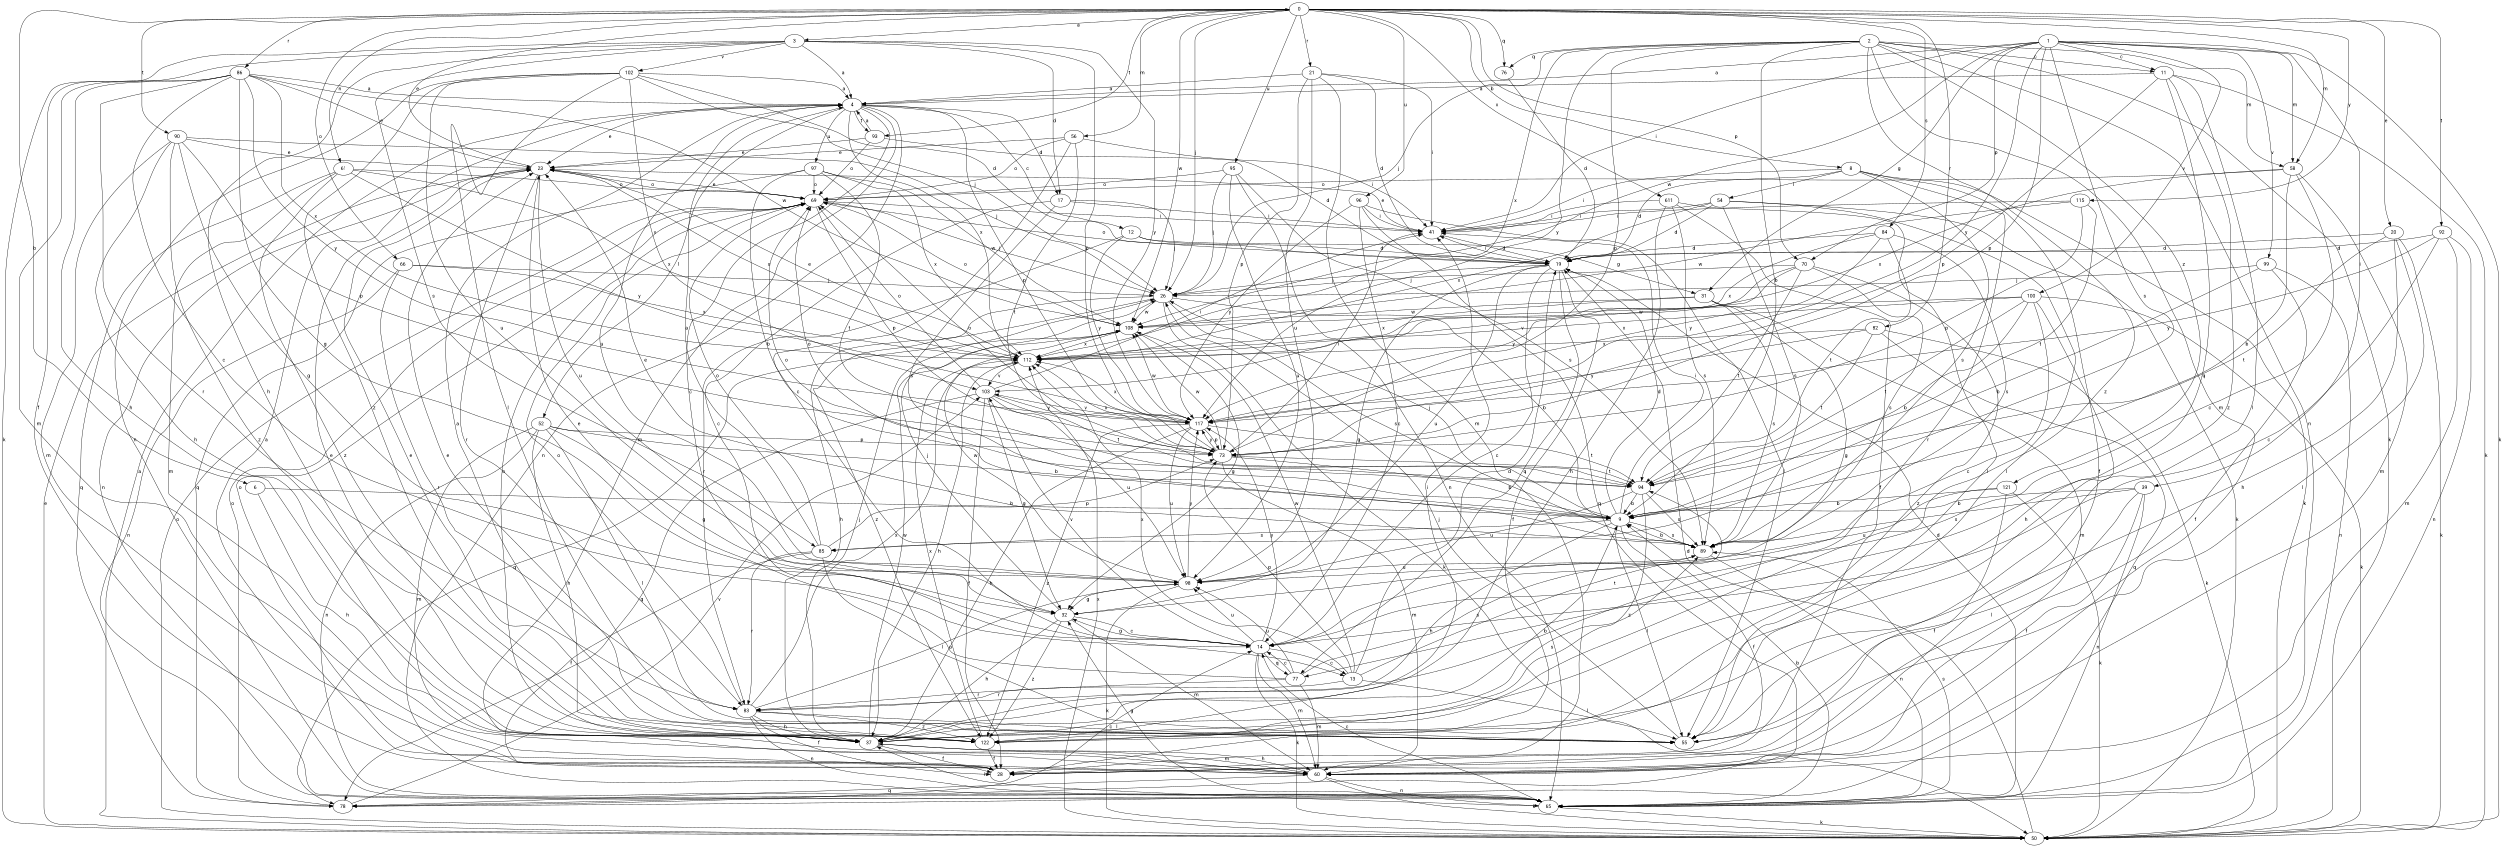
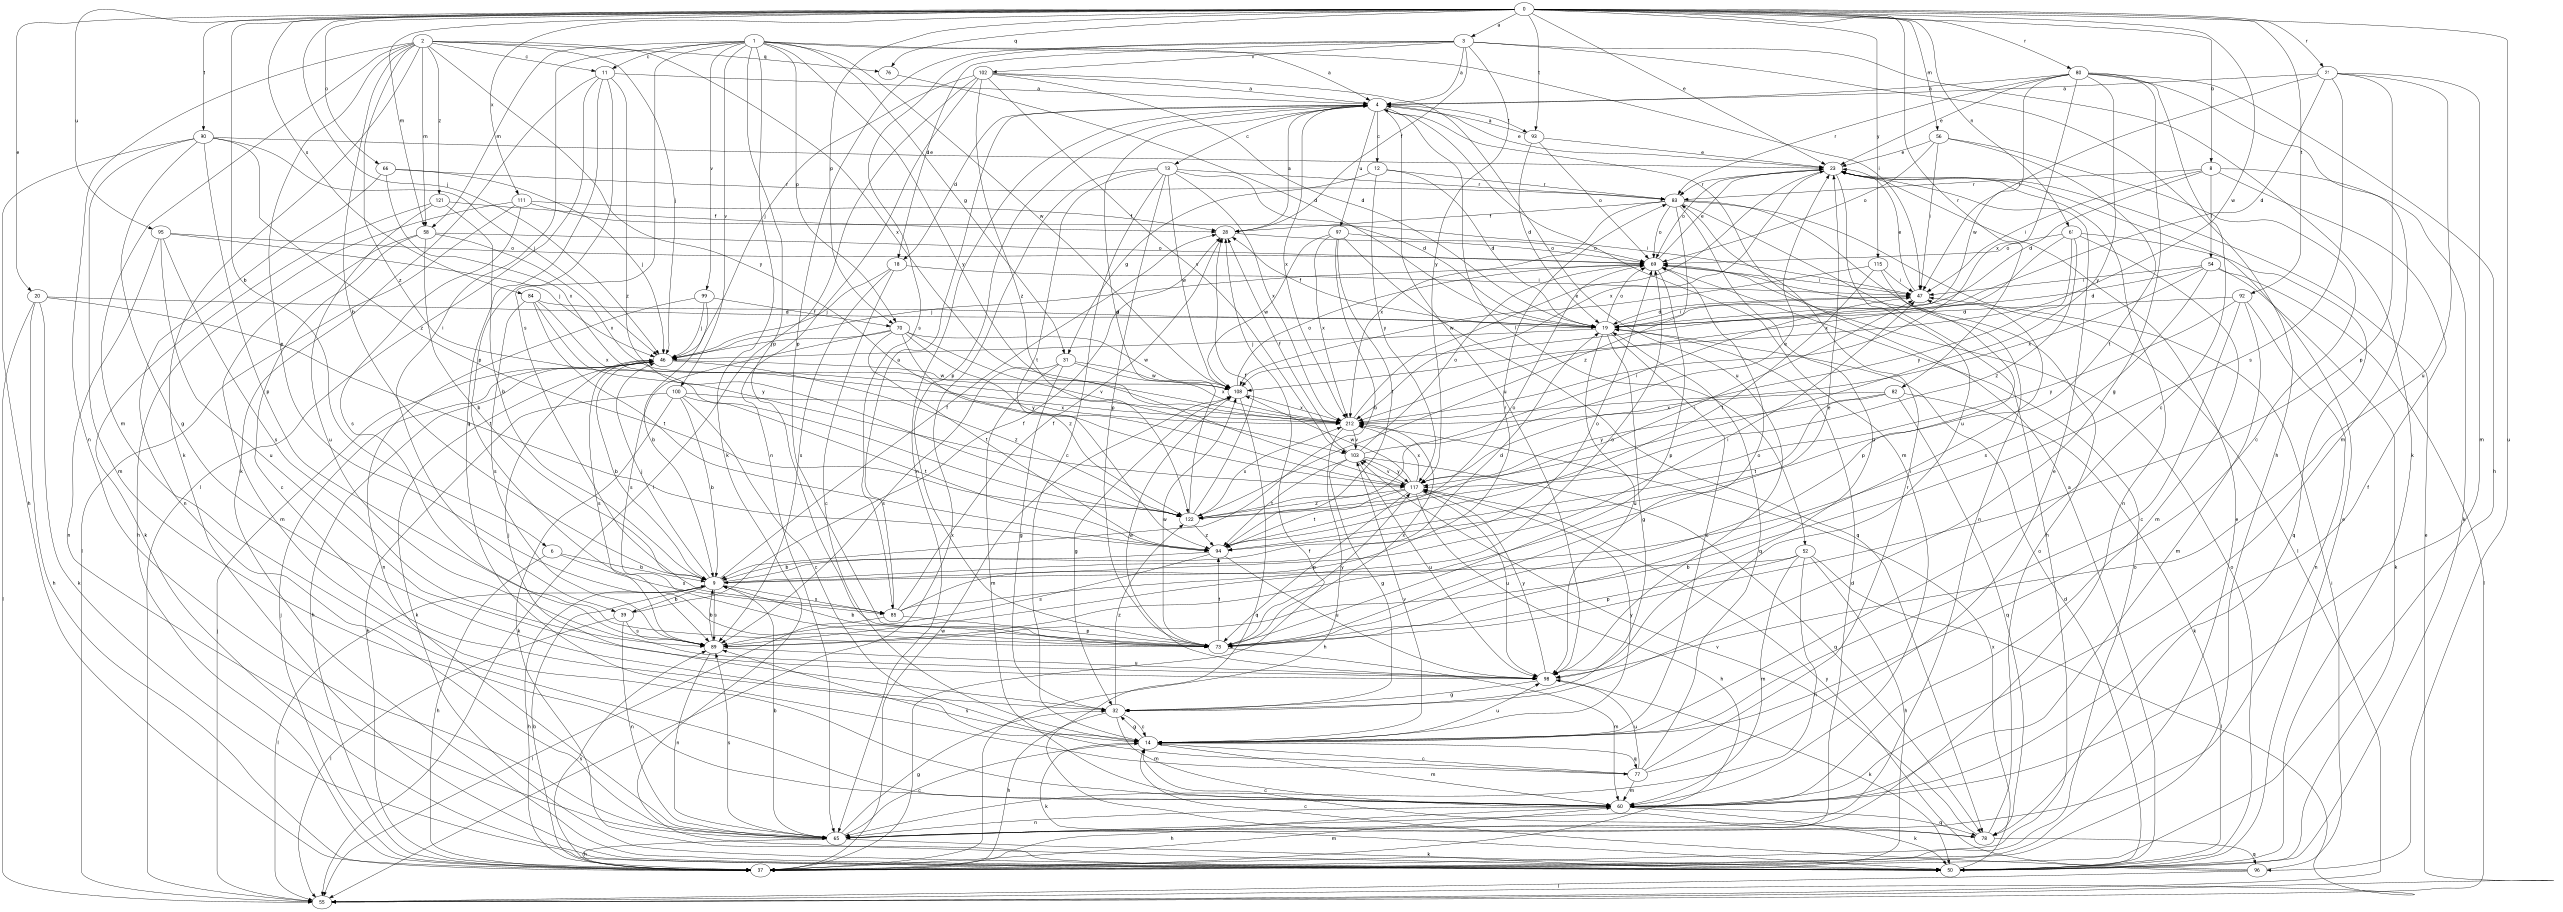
edge "23" -> "0": reversed
node "86": label "86" -> "80"
node "17": label "17" -> "18"
node "611": label "611" -> "111"
node "41": label "41" -> "47"
node "26": label "26" -> "46"
edge "100" -> "108": now "70" -> "108"
node "112": label "112" -> "212"
edge "8" -> "89": now "21" -> "89"
edge "39" -> "9": reversed
edge "19" -> "77": reversed
edge "52" -> "32": removed, label "g"
edge "6" -> "85": added, label "s"
edge "14" -> "13": reversed
edge "94" -> "122": reversed
edge "13" -> "55": label "l" -> "x"
edge "99" -> "28": now "99" -> "70"
edge "96" -> "78": reversed
